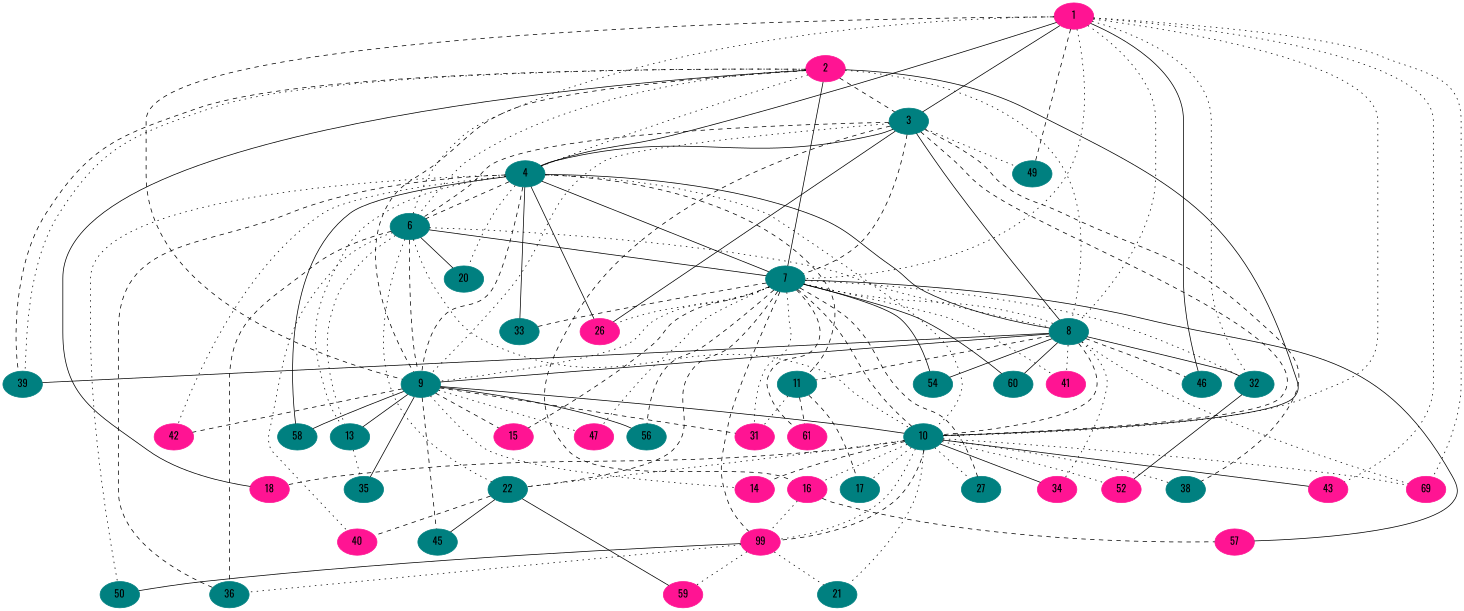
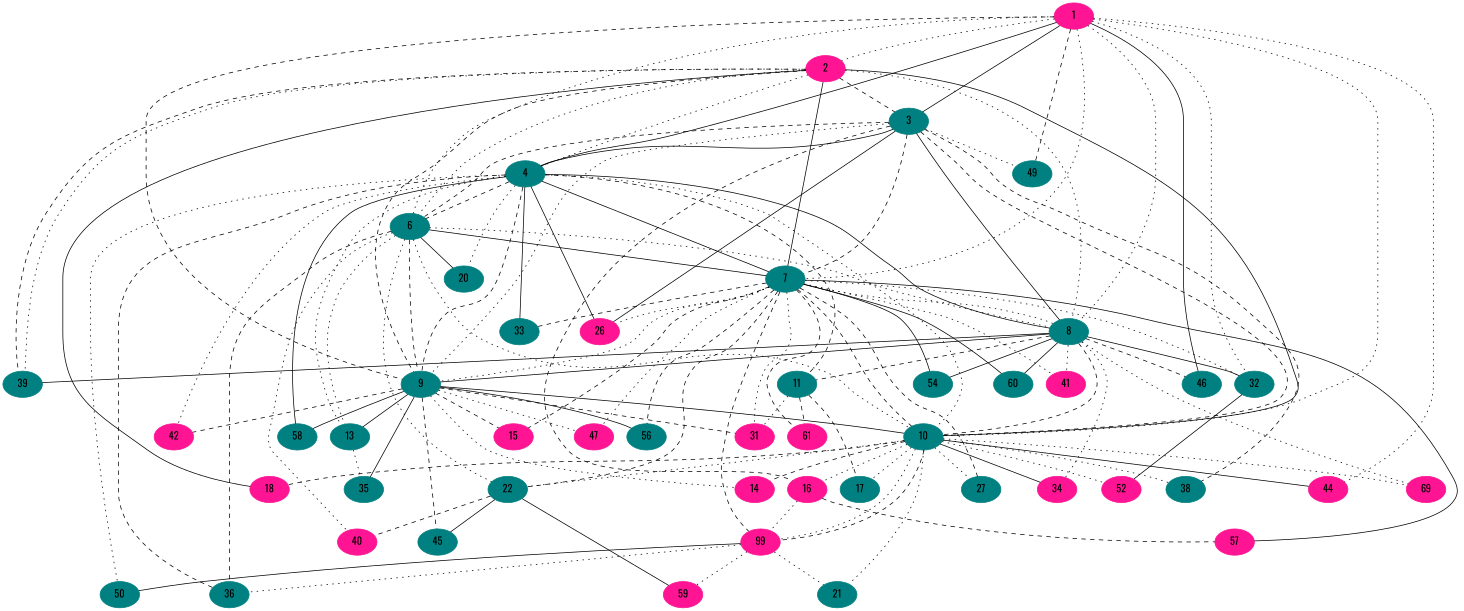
edge "1" -- "69": now "1" -- "2"
node "43": label "43" -> "44"
